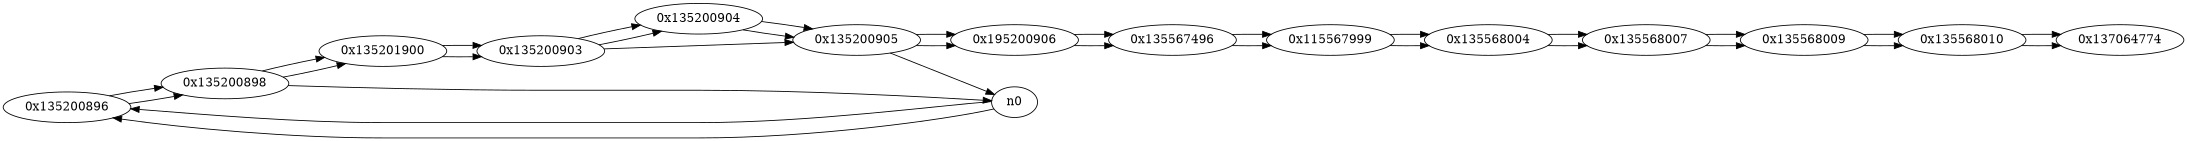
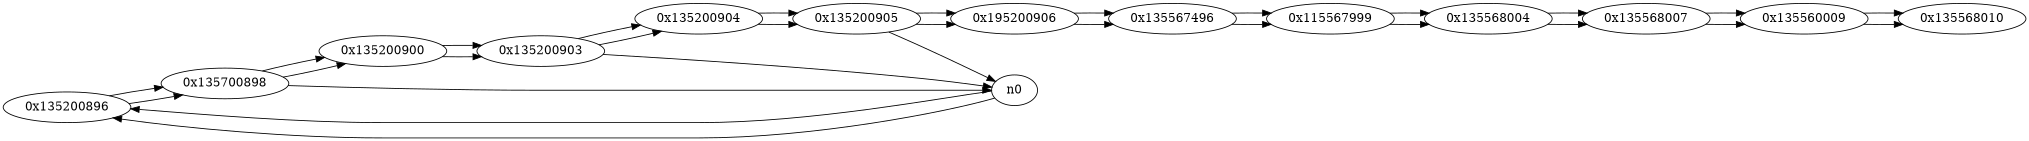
node "0x135568009": label "0x135568009" -> "0x135560009"
node "0x137064774": removed
edge "0x135200903" -> "0x135200905": now "0x135200903" -> "n0"
node "0x135201900": label "0x135201900" -> "0x135200900"
node "0x135200898": label "0x135200898" -> "0x135700898"
